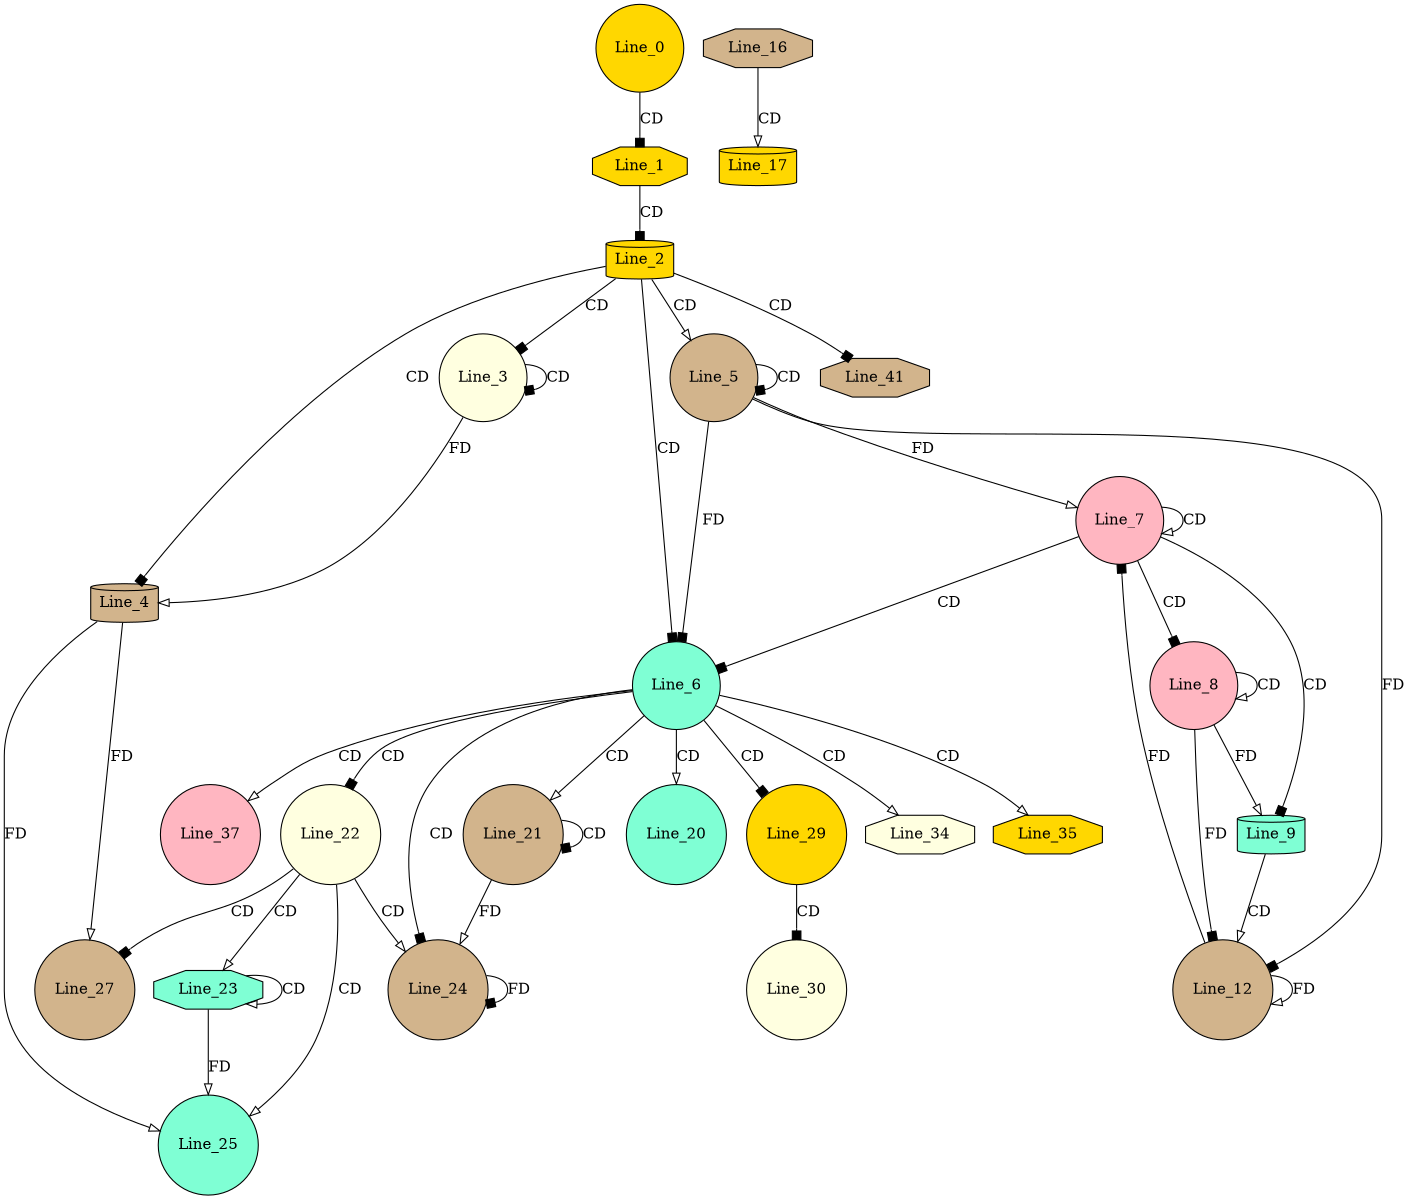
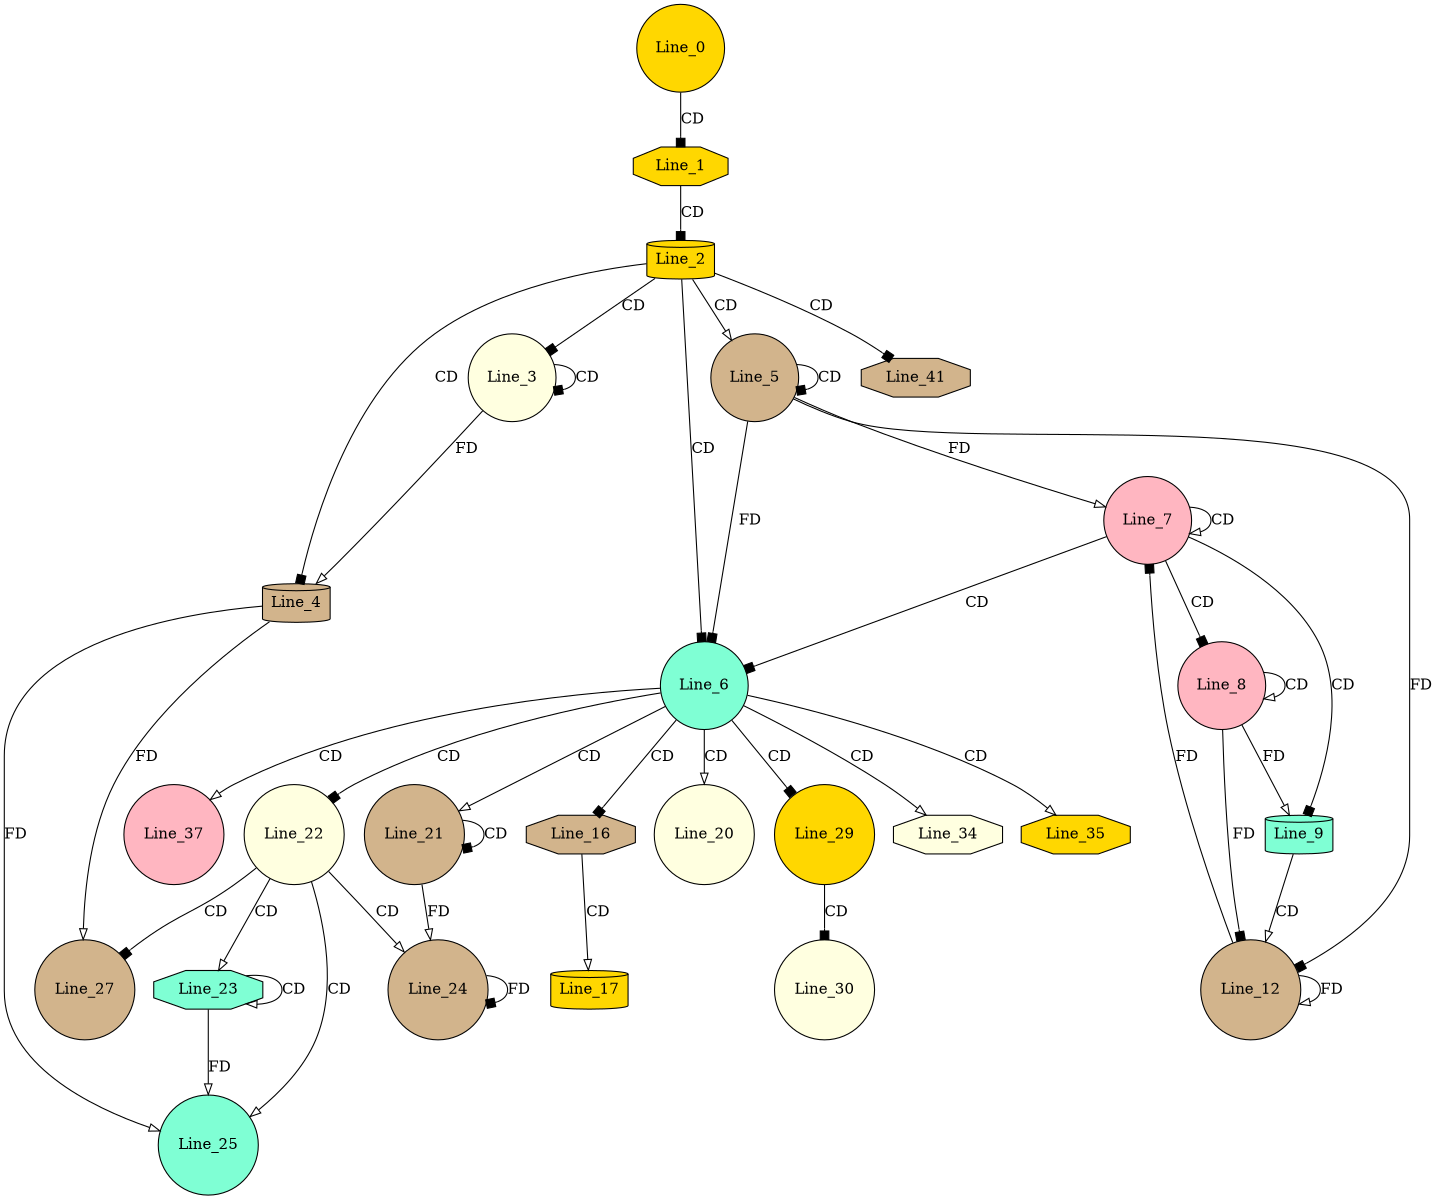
edge "Line_6" -> "Line_24": now "Line_6" -> "Line_16"
node "Line_20": fillcolor aquamarine -> lightyellow
